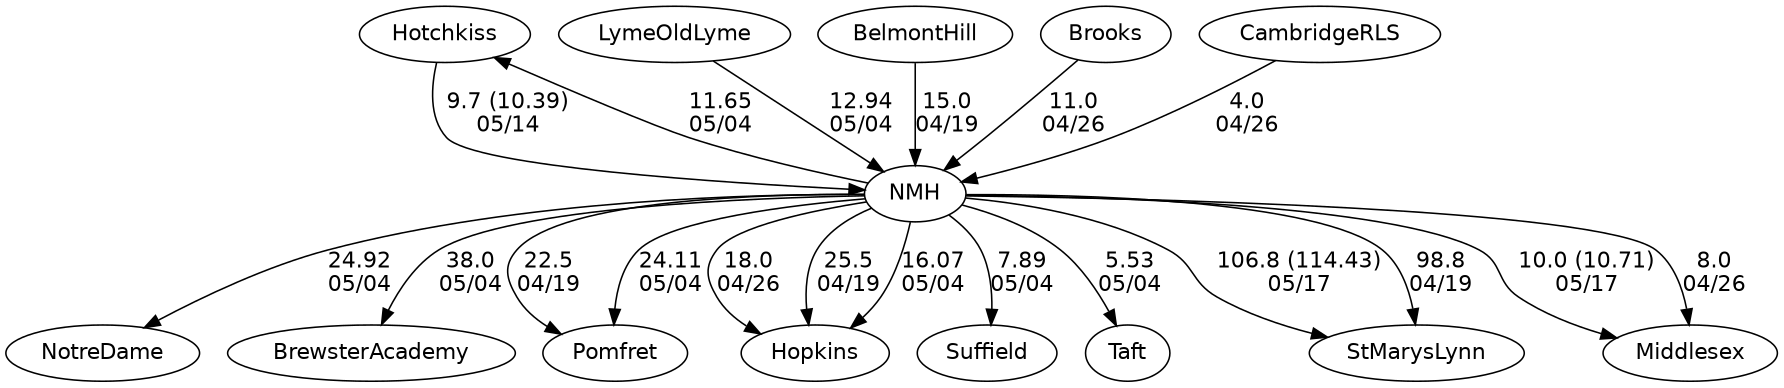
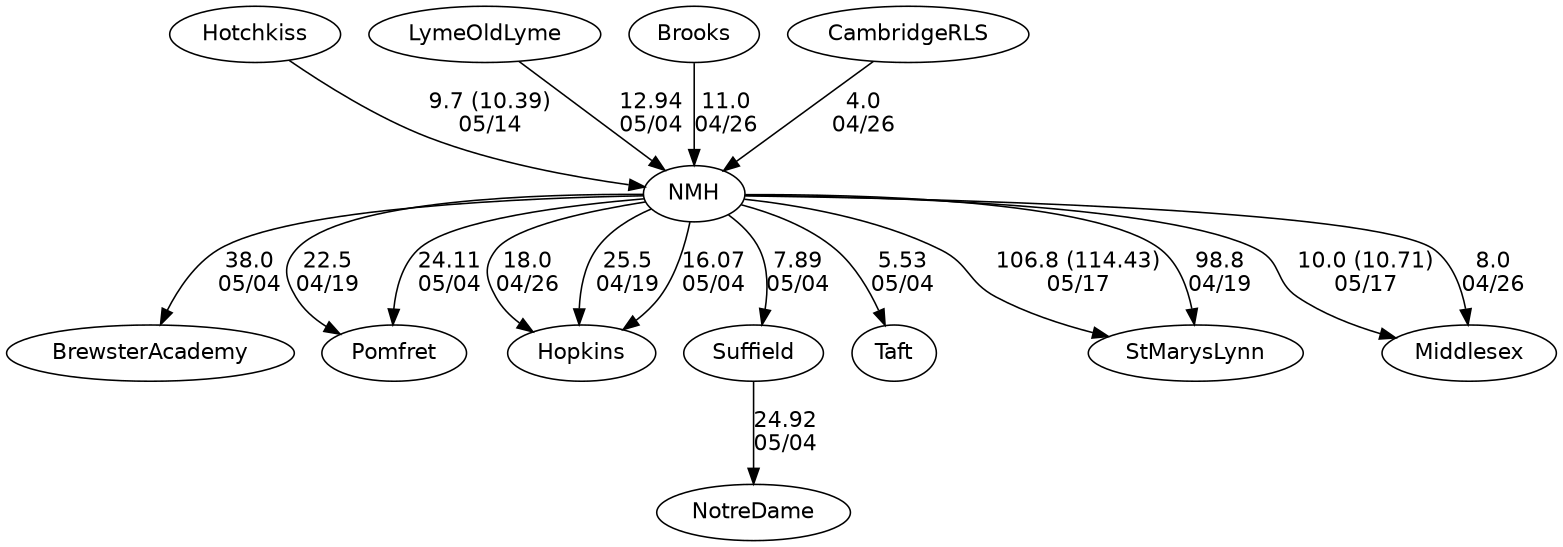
node "BelmontHill": removed
edge "NMH" -> "Hotchkiss": removed, label "11.65 05/04"
edge "NMH" -> "NotreDame": now "Suffield" -> "NotreDame"
